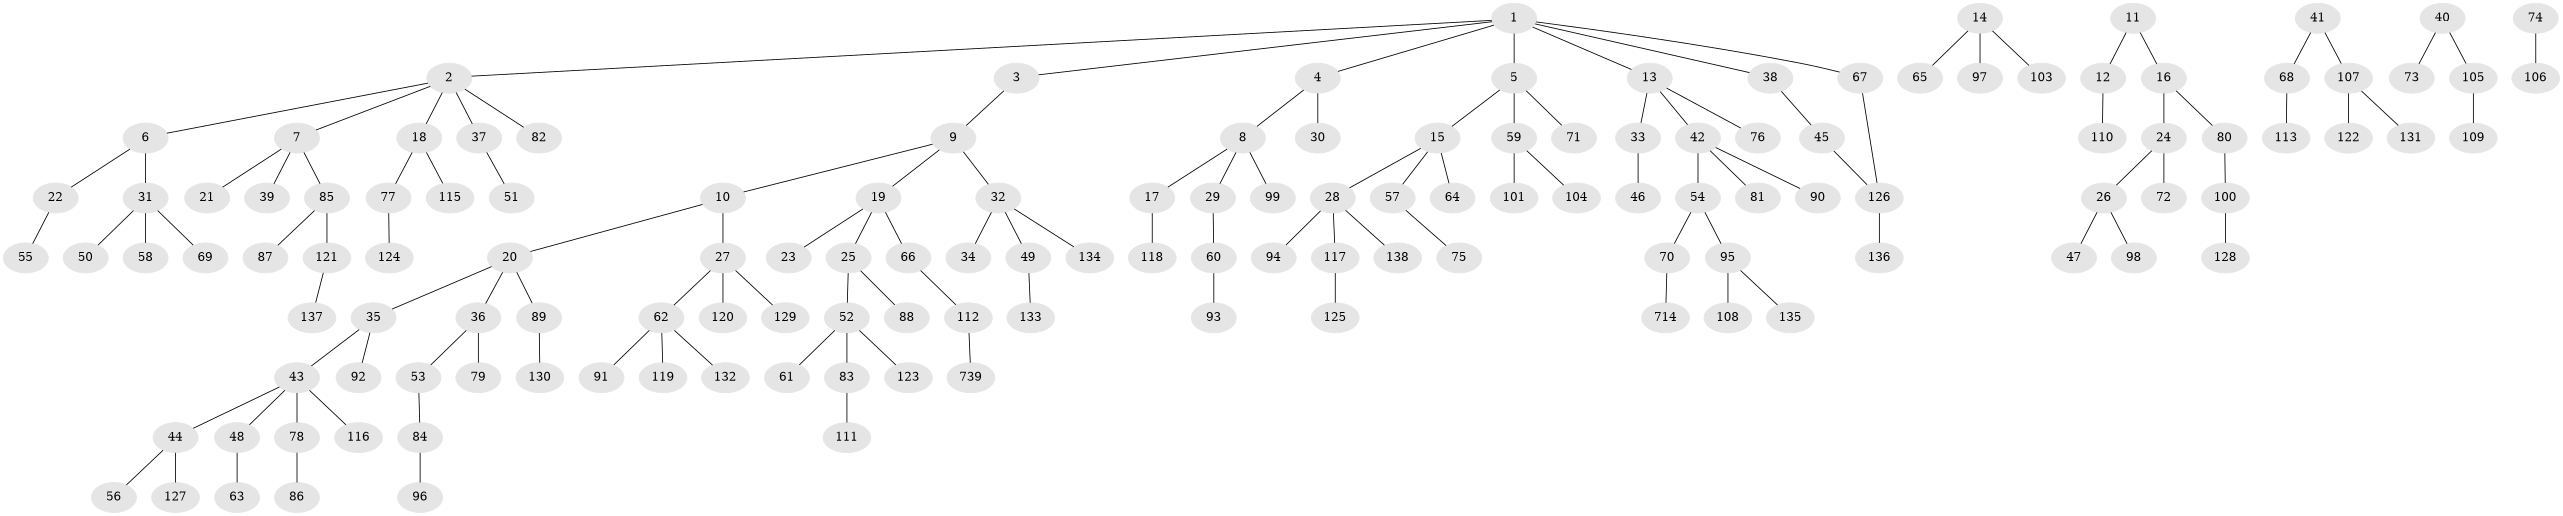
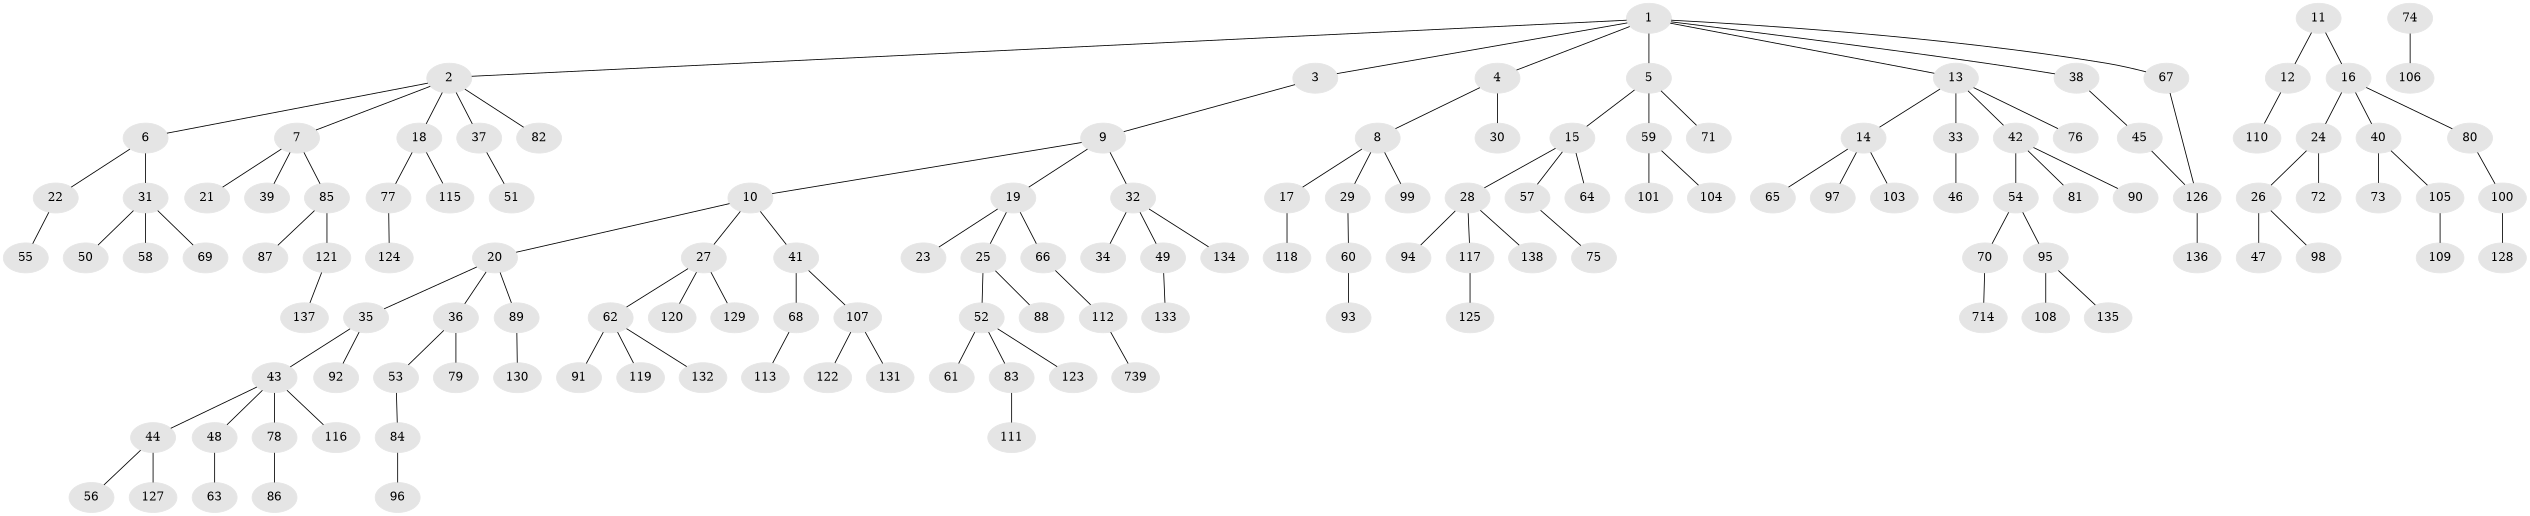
edge "13" -- "14": added
edge "16" -- "40": added
edge "10" -- "41": added
